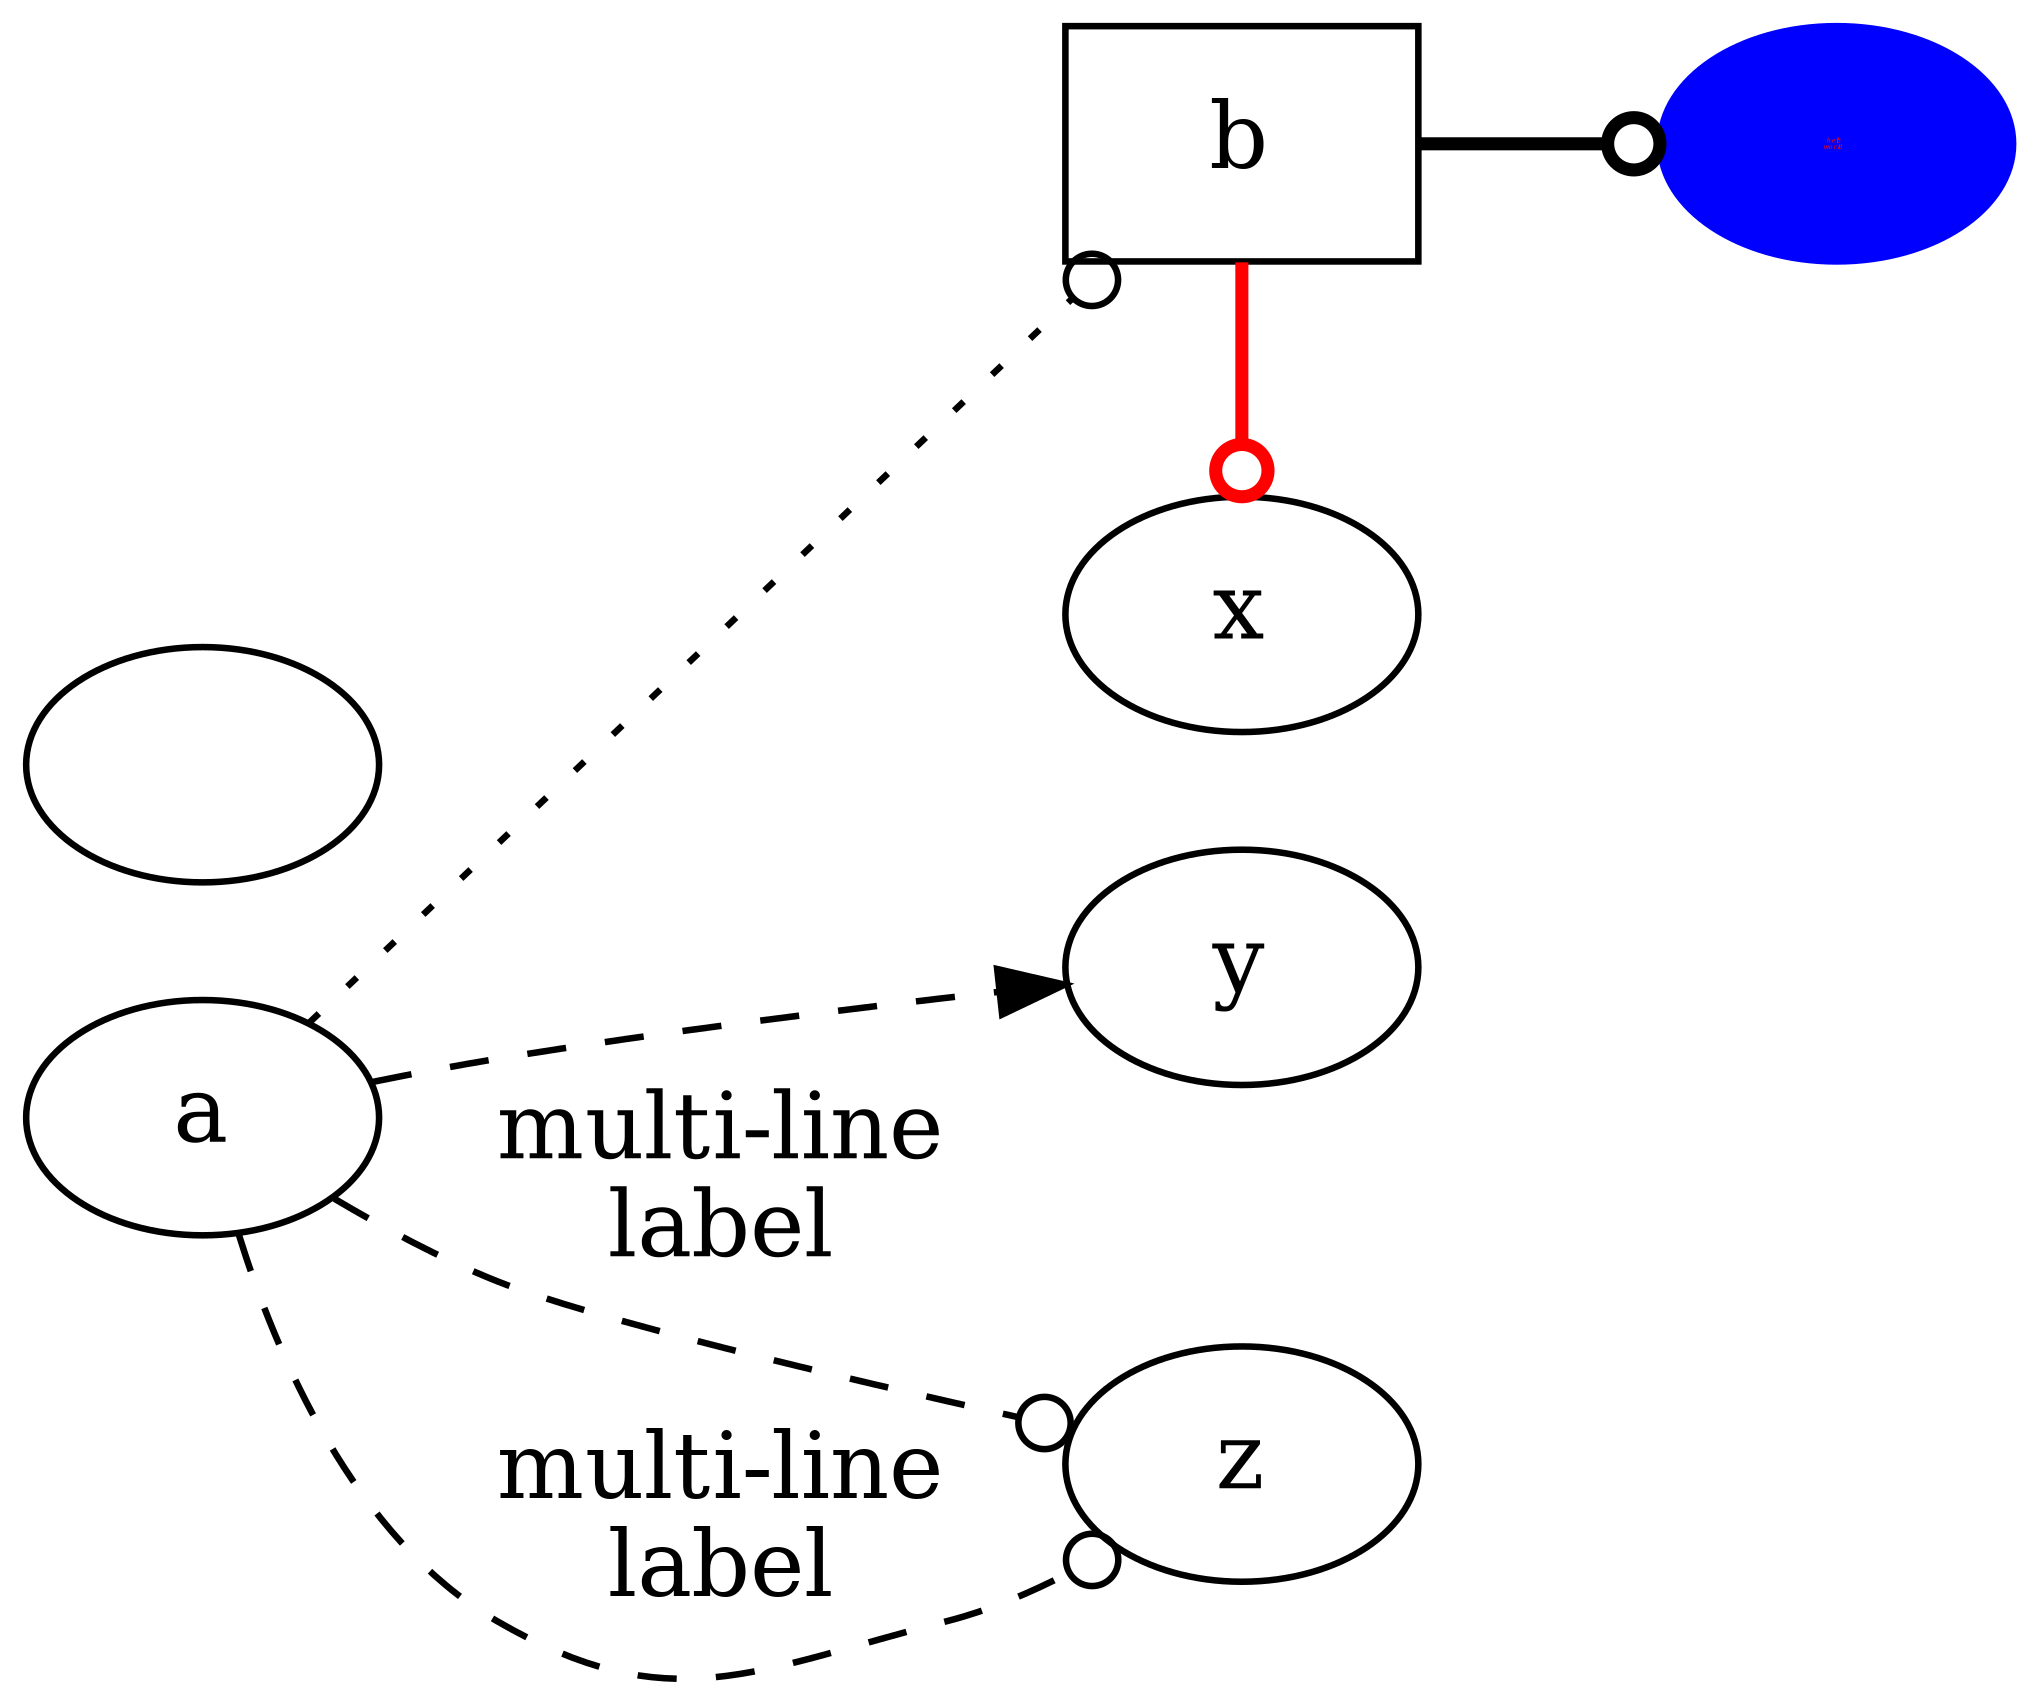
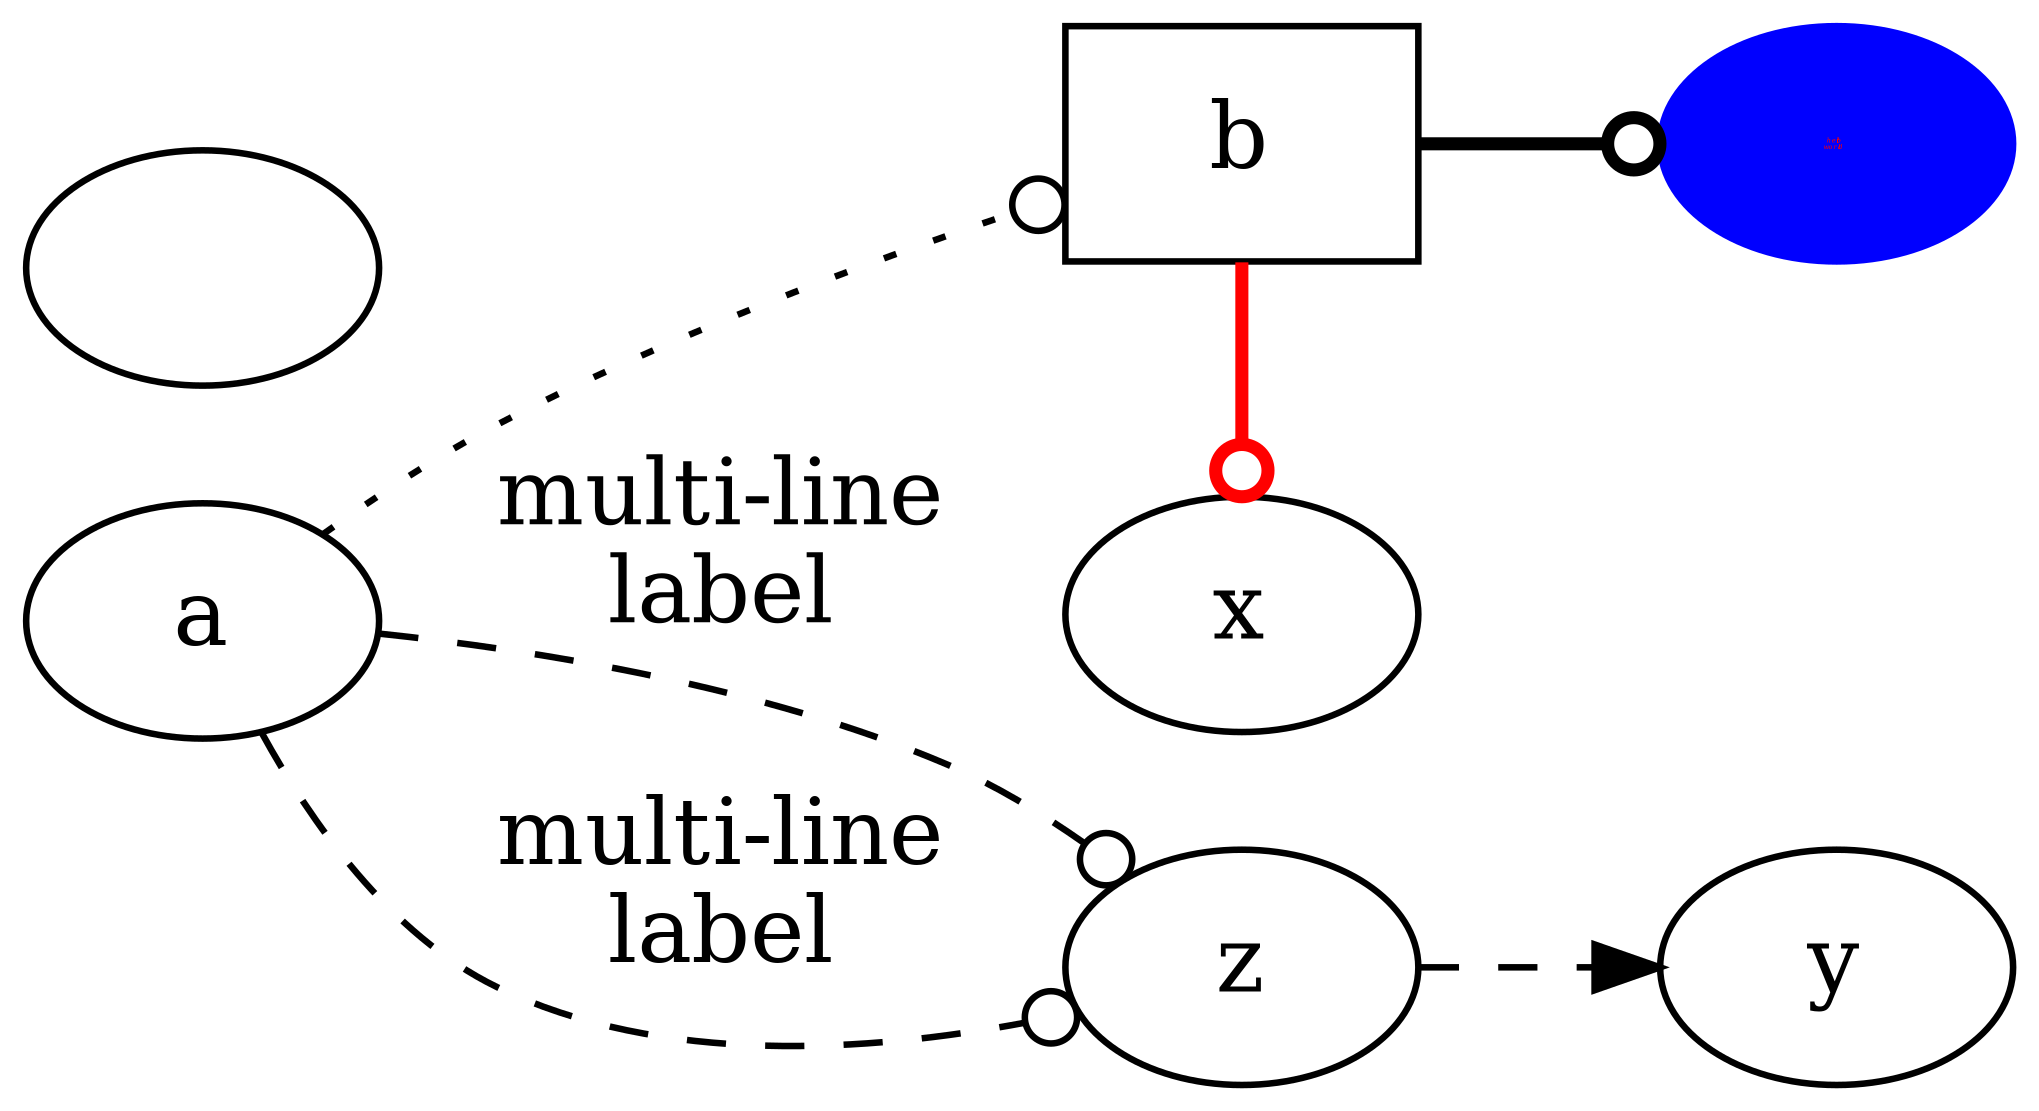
edge "a" -> "y": now "z" -> "y"
